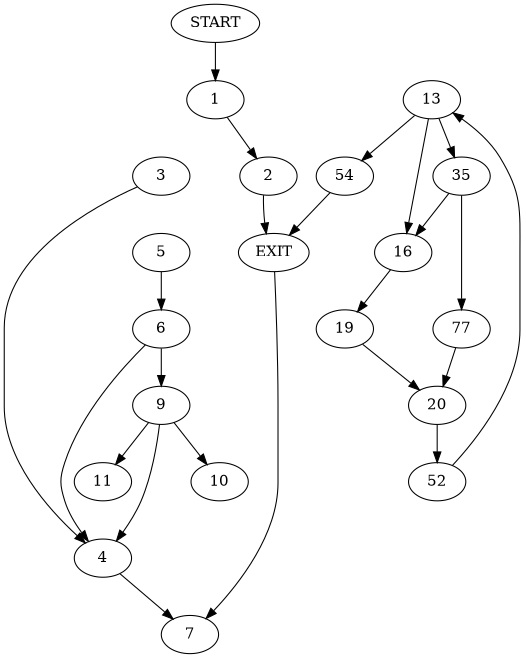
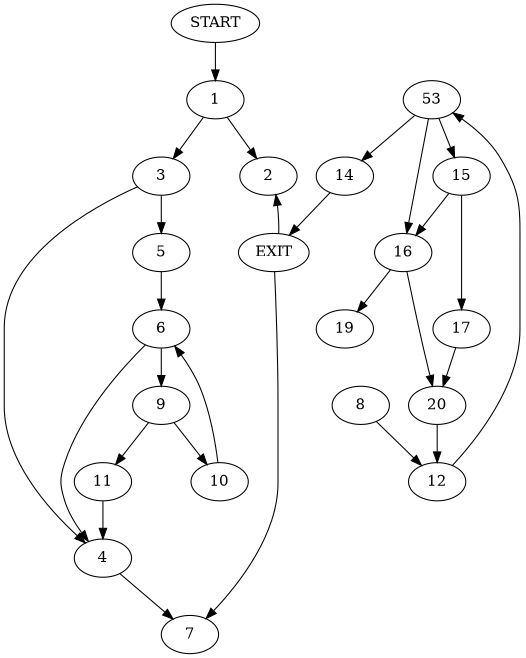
node "13": label "13" -> "53"
edge "1" -> "3": added
node "54": label "54" -> "14"
node "35": label "35" -> "15"
edge "3" -> "5": added
edge "2" -> "EXIT": reversed
node "77": label "77" -> "17"
edge "19" -> "20": now "16" -> "20"
node "8": added
edge "10" -> "6": added
edge "9" -> "4": now "11" -> "4"
node "52": label "52" -> "12"
